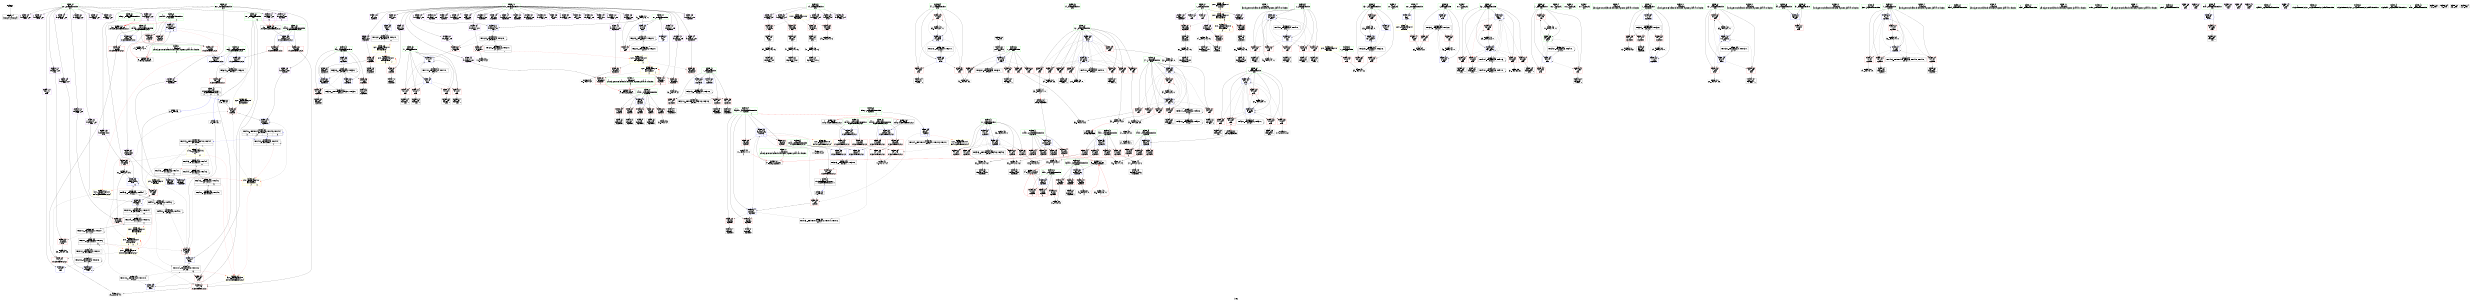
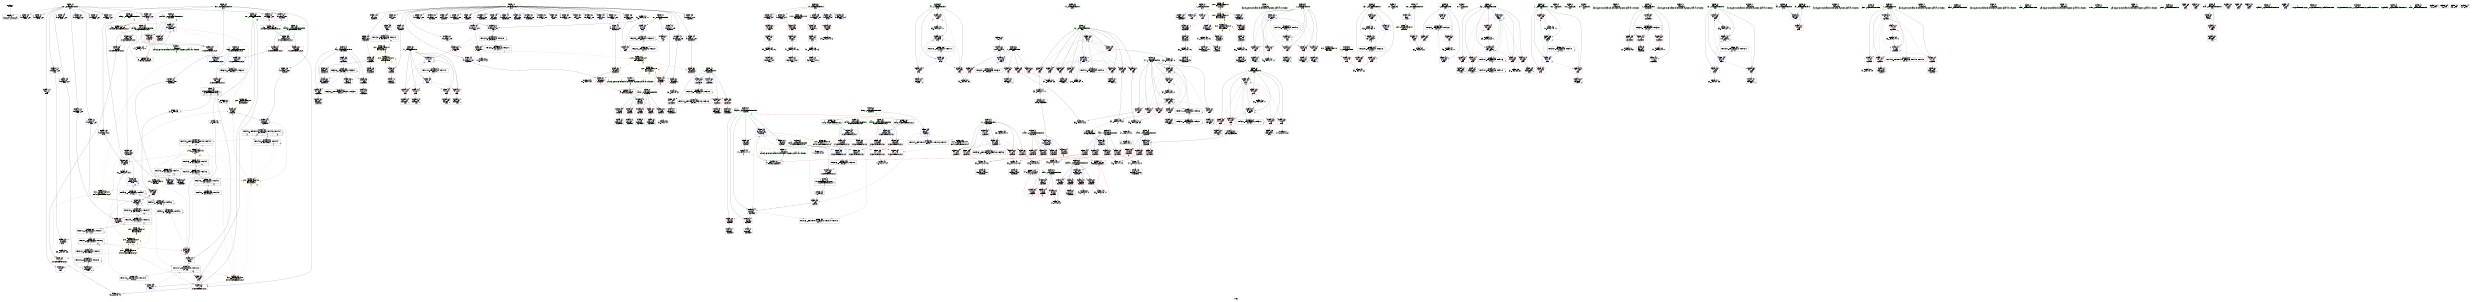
node "NodeID: 202": added
